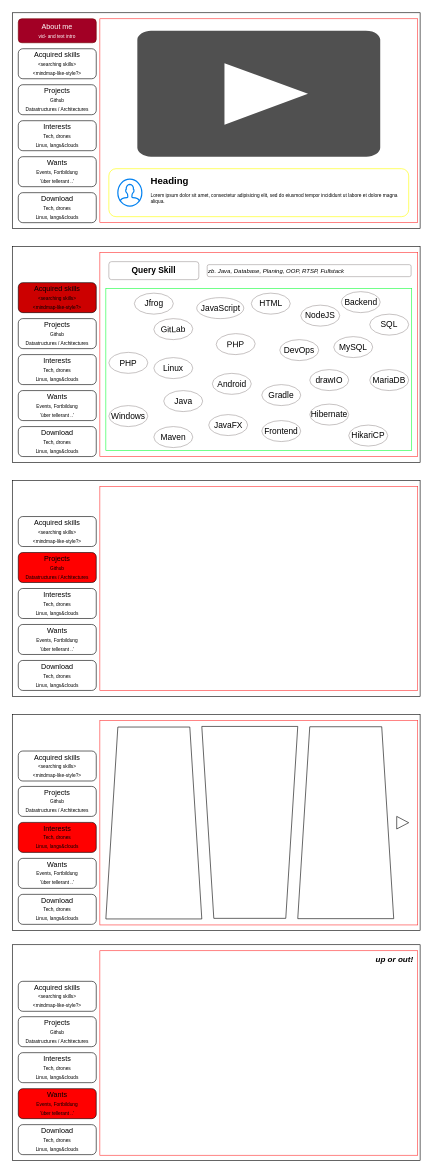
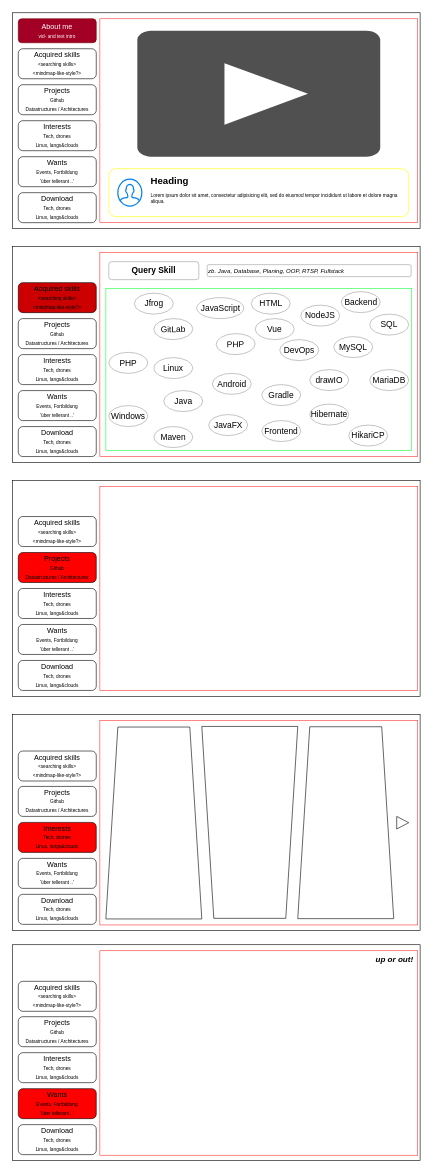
node "Vue": added
